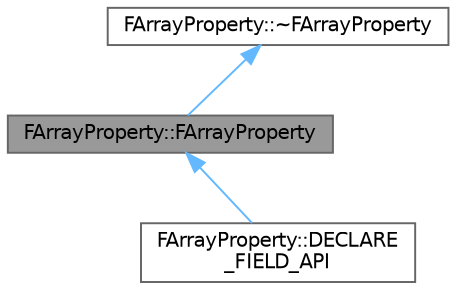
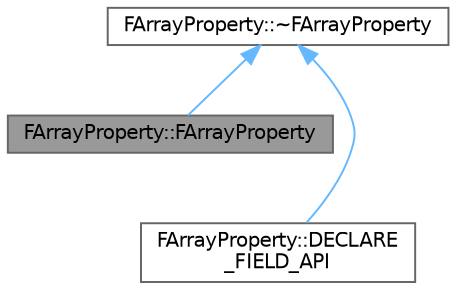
edge "FArrayProperty::DECLARE _FIELD_API" -> "FArrayProperty::FArrayProperty": now "FArrayProperty::DECLARE _FIELD_API" -> "FArrayProperty::~FArrayProperty"
